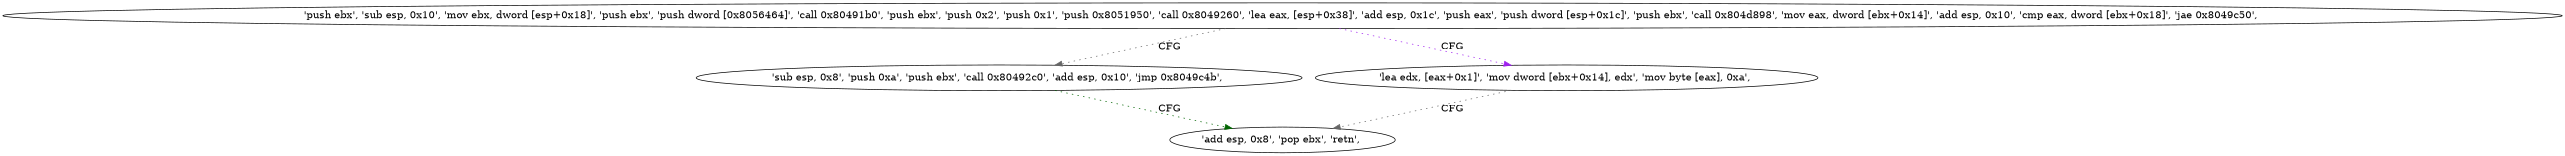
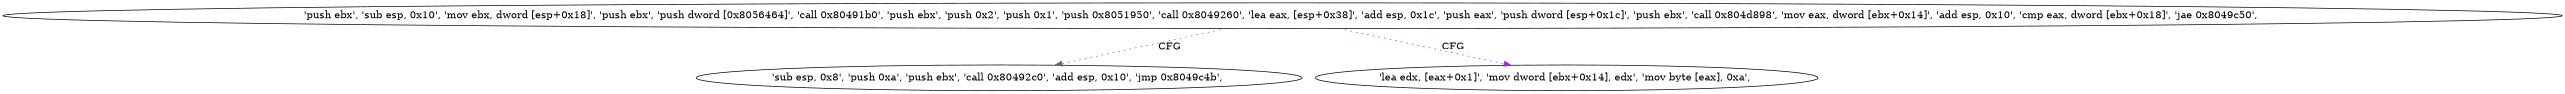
node "'add esp, 0x8', 'pop ebx', 'retn',": removed
